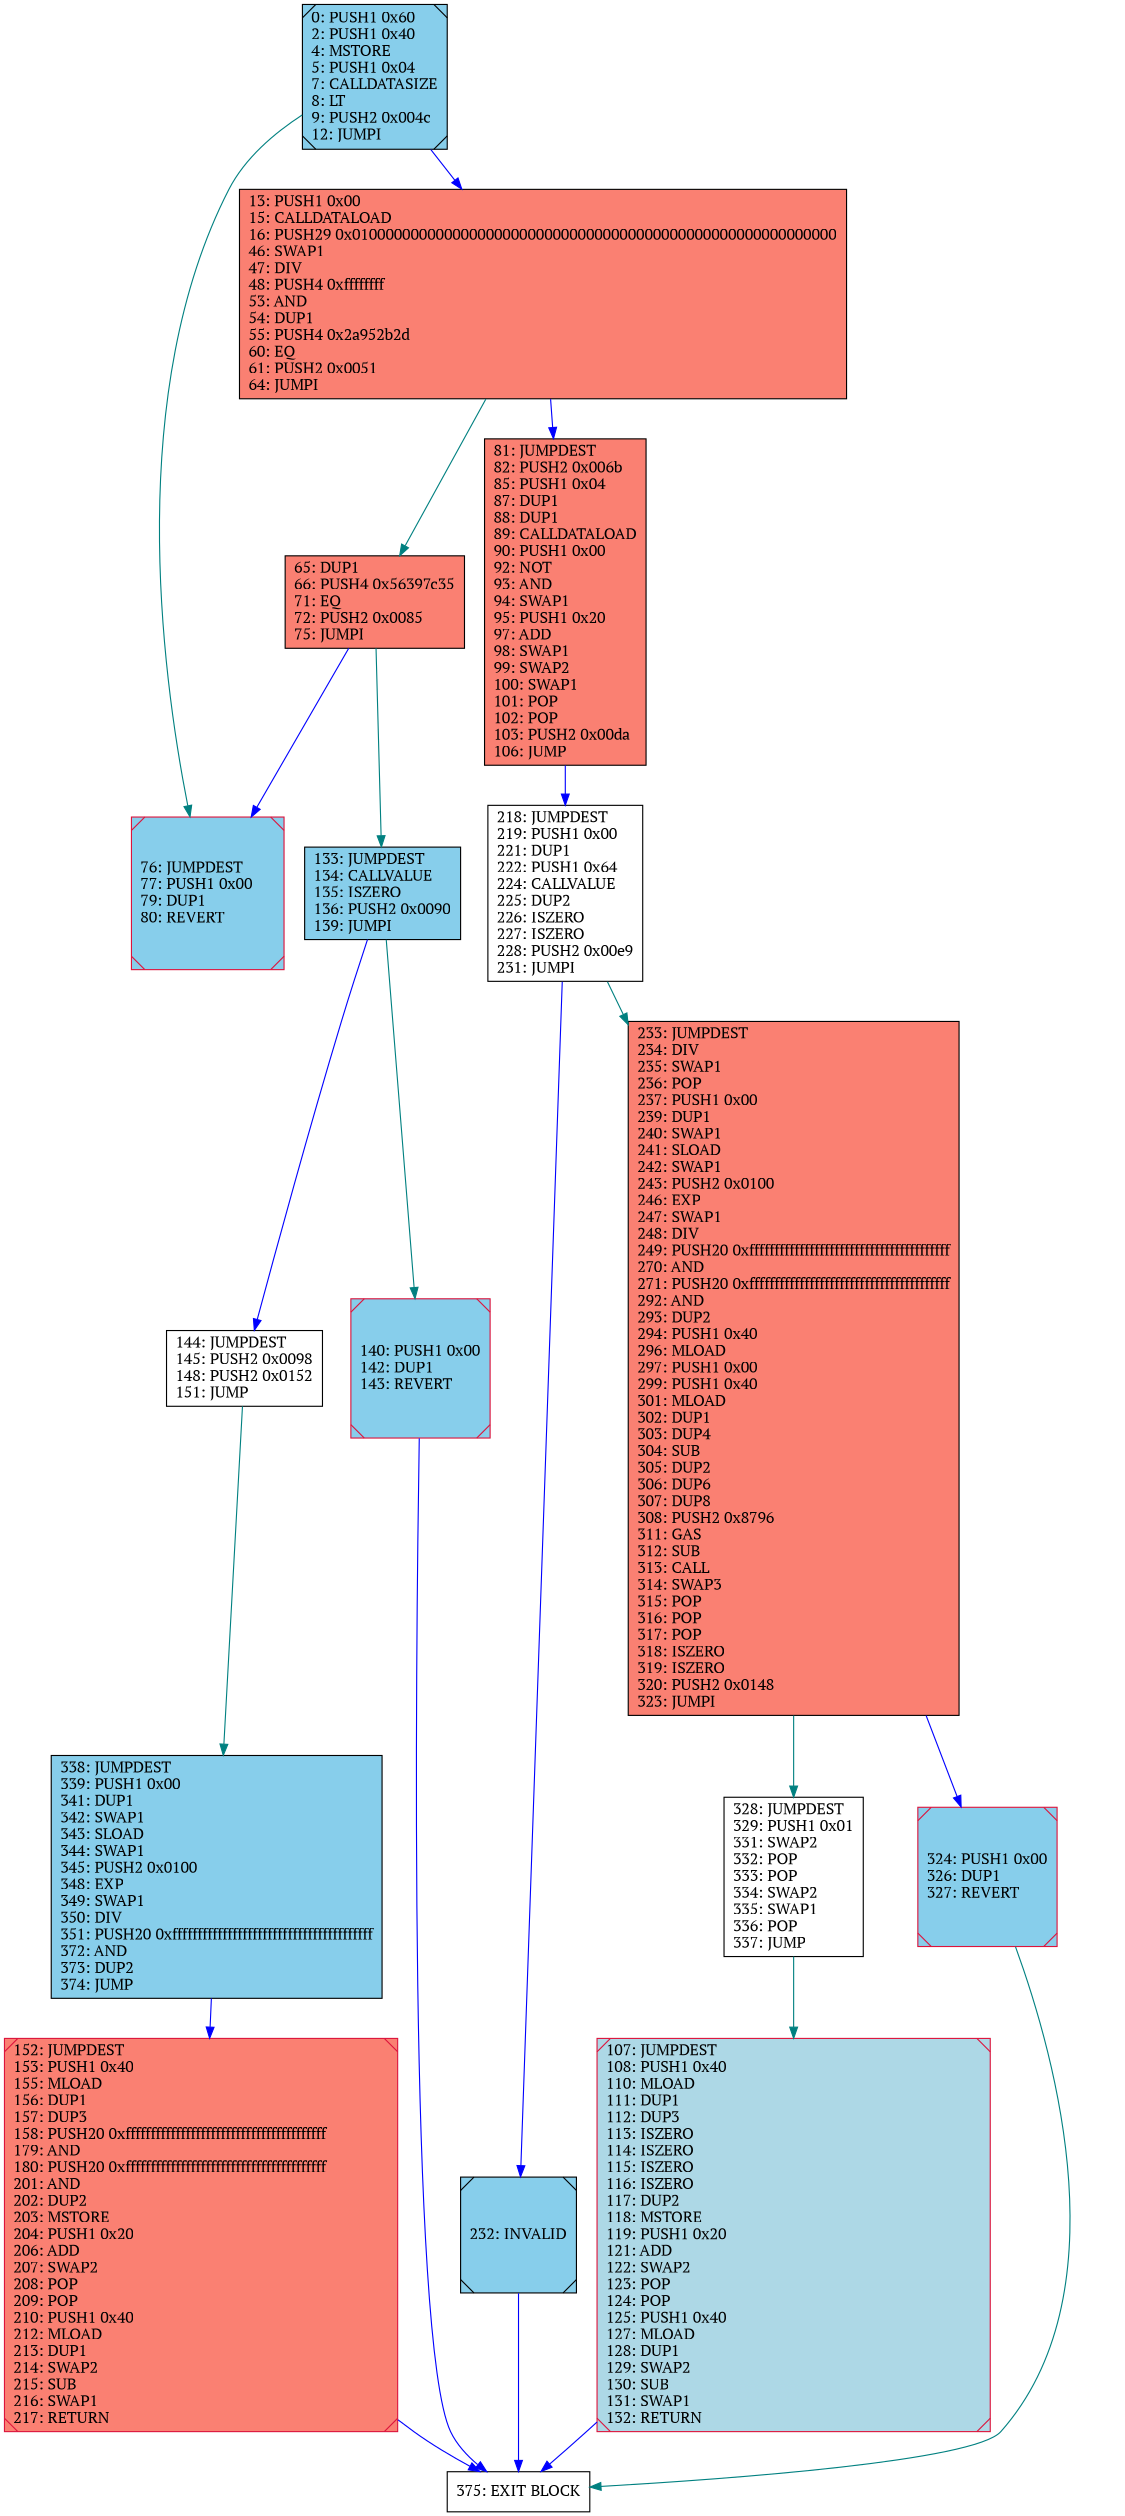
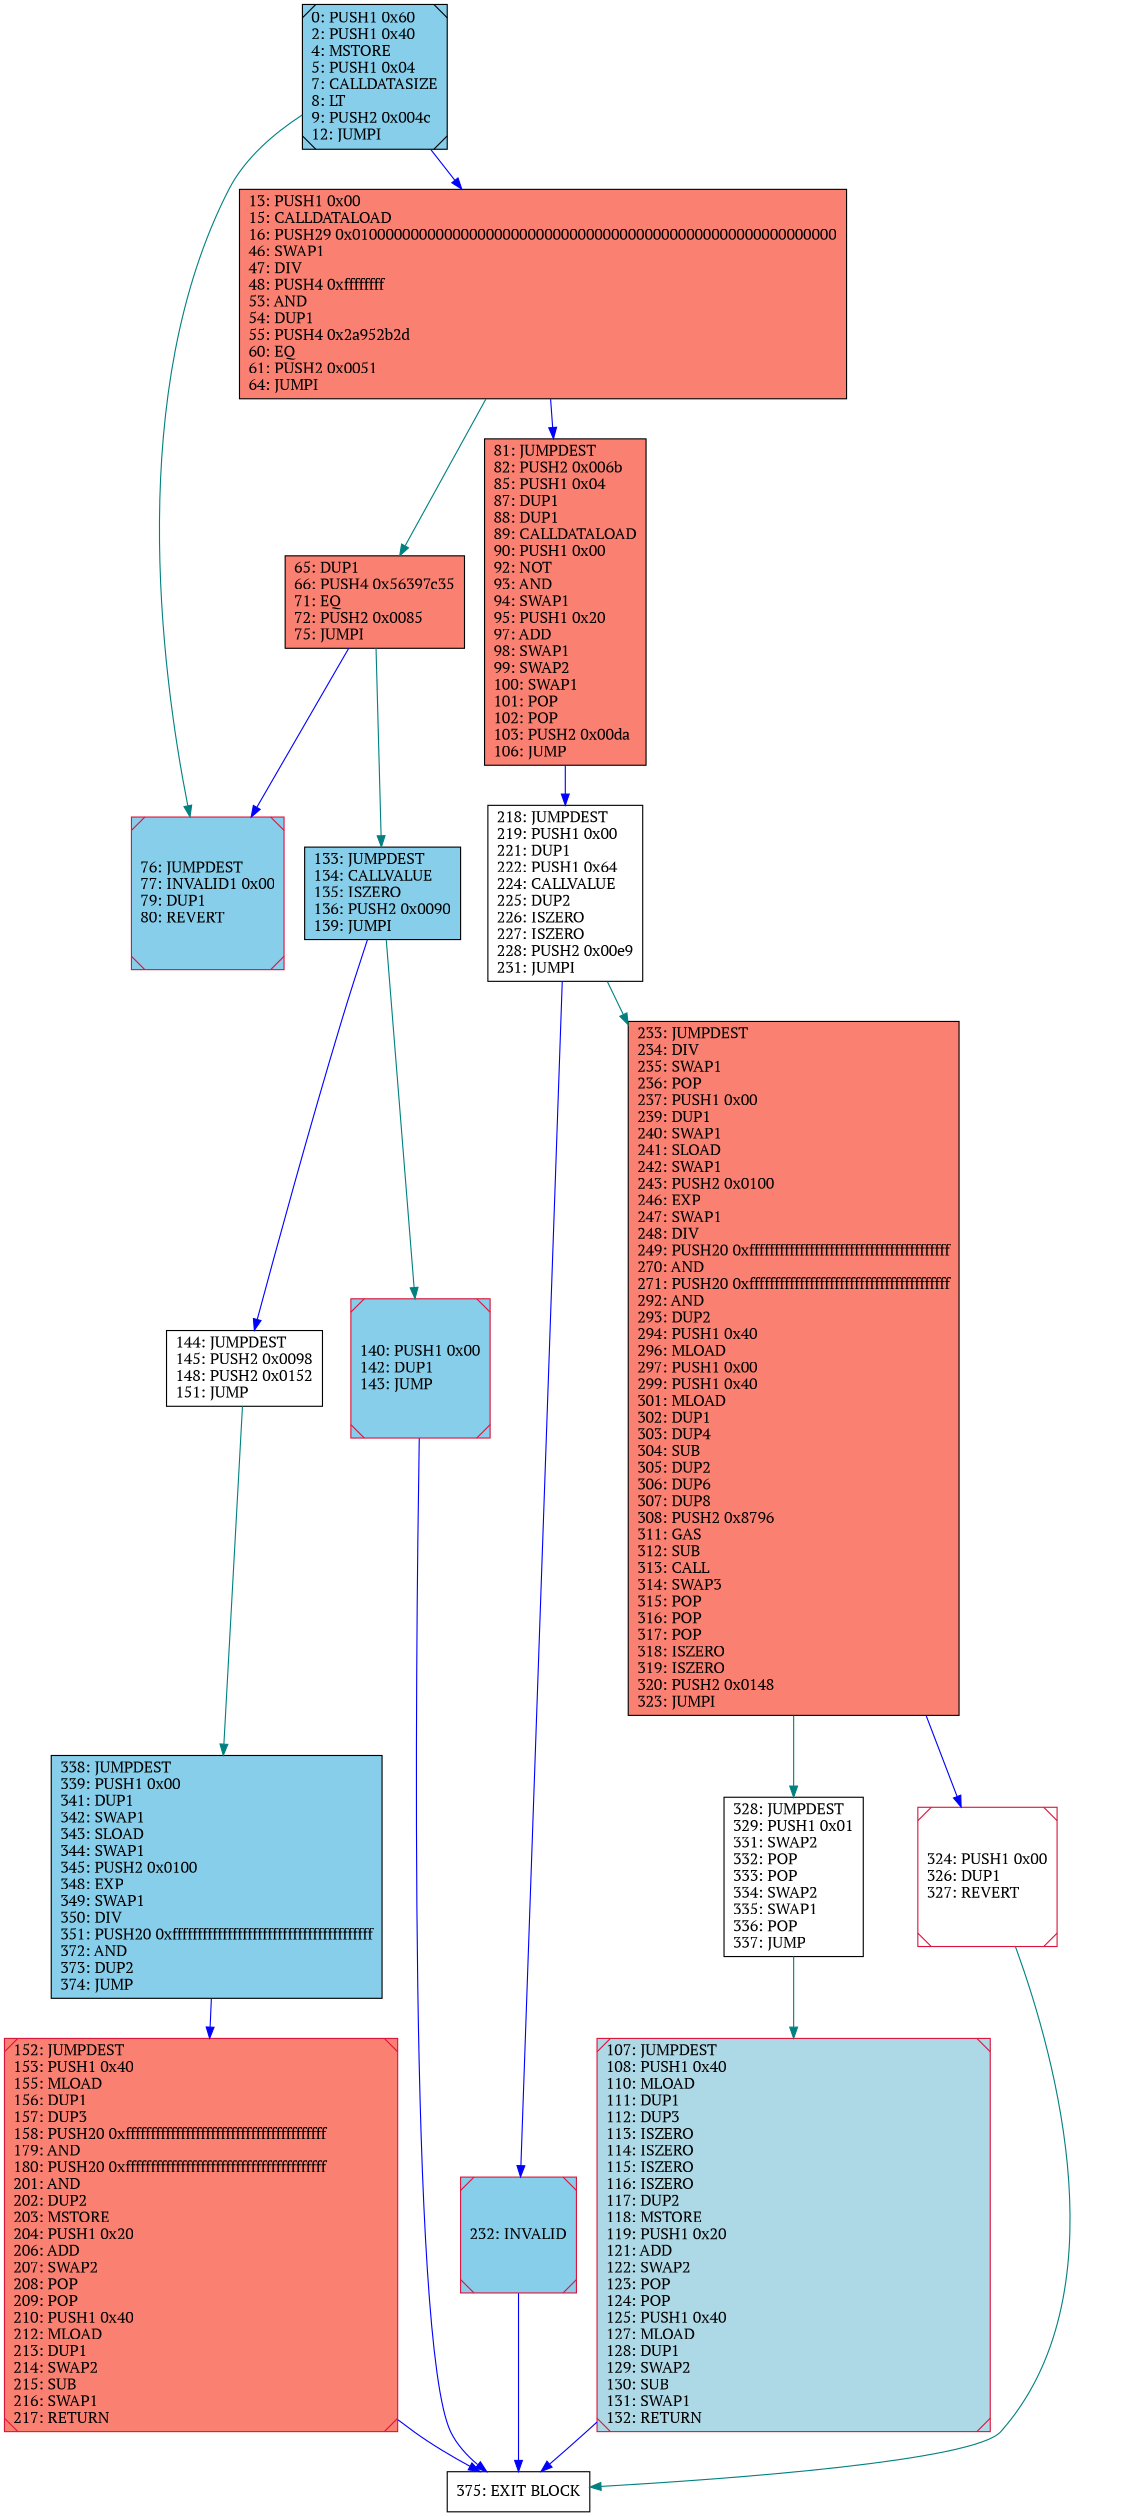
node "76: JUMPDEST 77: PUSH1 0x00 79: DUP1 80: REVERT": label "76: JUMPDEST 77: PUSH1 0x00 79: DUP1 80: REVERT" -> "76: JUMPDEST 77: INVALID1 0x00 79: DUP1 80: REVERT"
node "140: PUSH1 0x00 142: DUP1 143: REVERT": label "140: PUSH1 0x00 142: DUP1 143: REVERT" -> "140: PUSH1 0x00 142: DUP1 143: JUMP"
node "324: PUSH1 0x00 326: DUP1 327: REVERT": fillcolor skyblue -> white
node "232: INVALID": color black -> crimson
